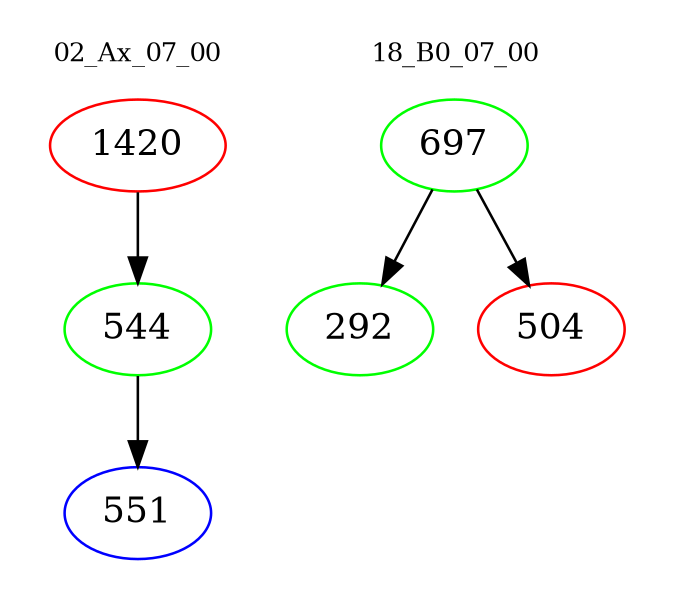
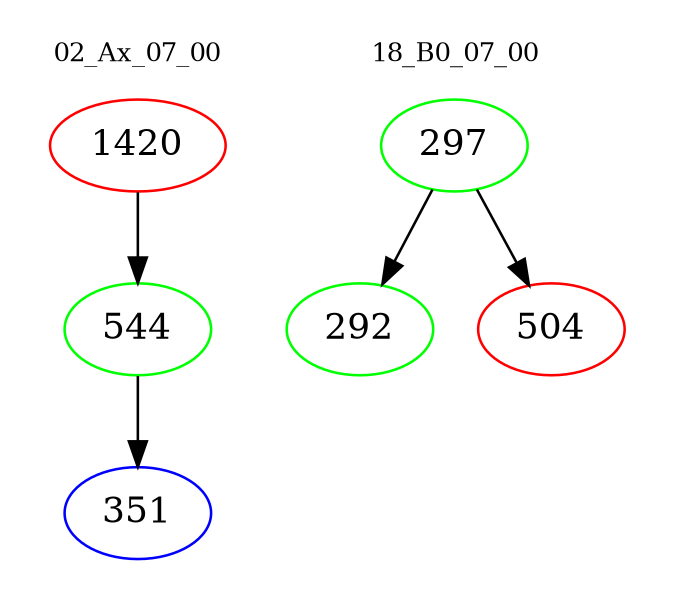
node "697": label "697" -> "297"
node "551": label "551" -> "351"
